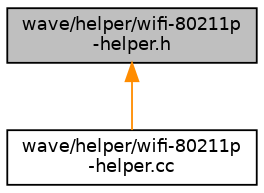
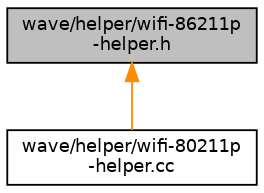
node "wave/helper/wifi-80211p -helper.h": label "wave/helper/wifi-80211p -helper.h" -> "wave/helper/wifi-86211p -helper.h"
